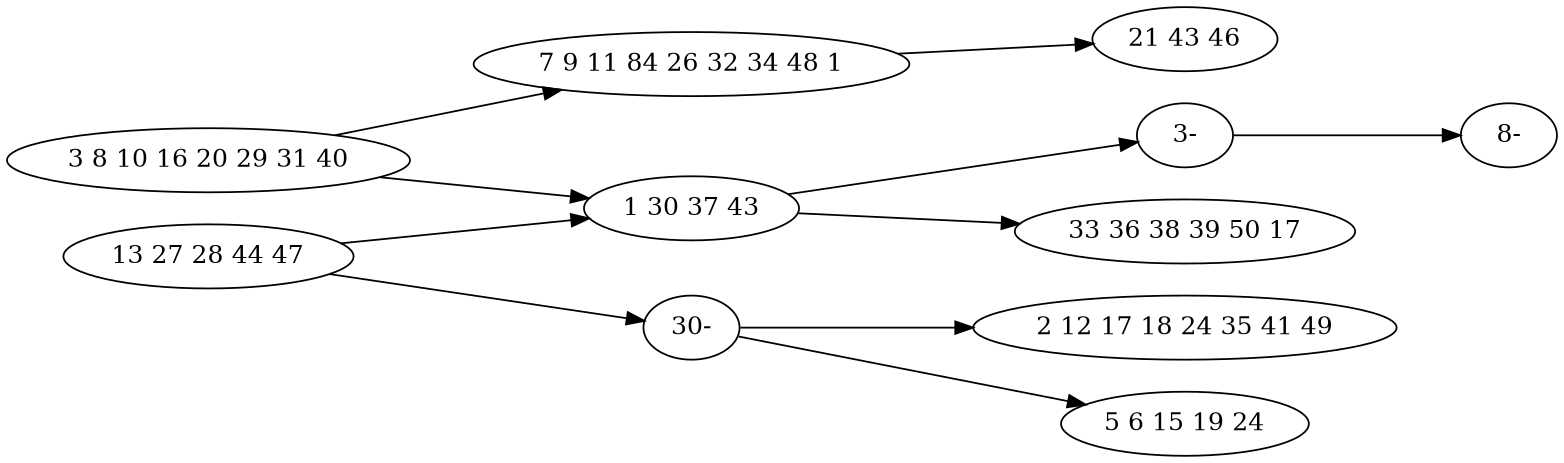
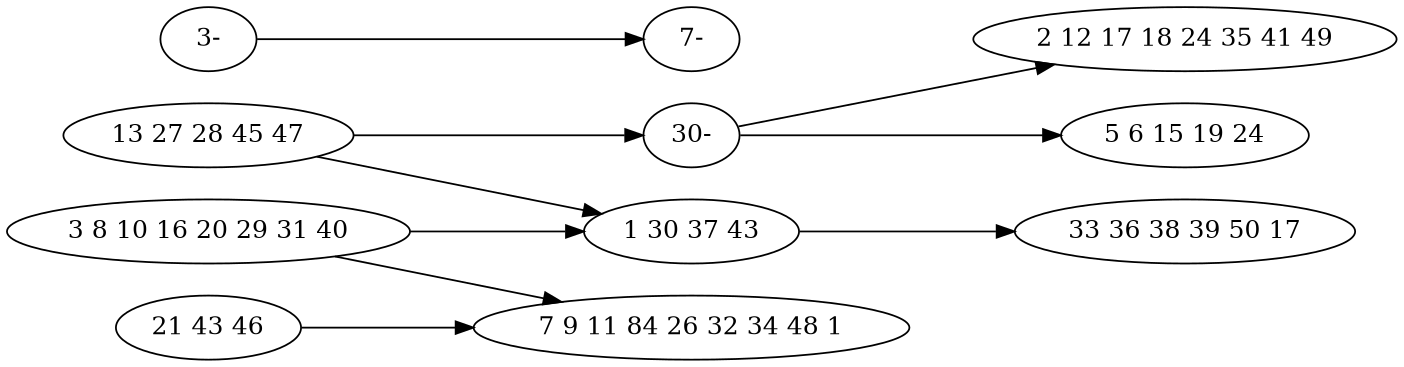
edge "7 9 11 84 26 32 34 48 1" -> "21 43 46": reversed
node "8-": label "8-" -> "7-"
edge "1 30 37 43" -> "3-": removed
node "13 27 28 44 47": label "13 27 28 44 47" -> "13 27 28 45 47"
